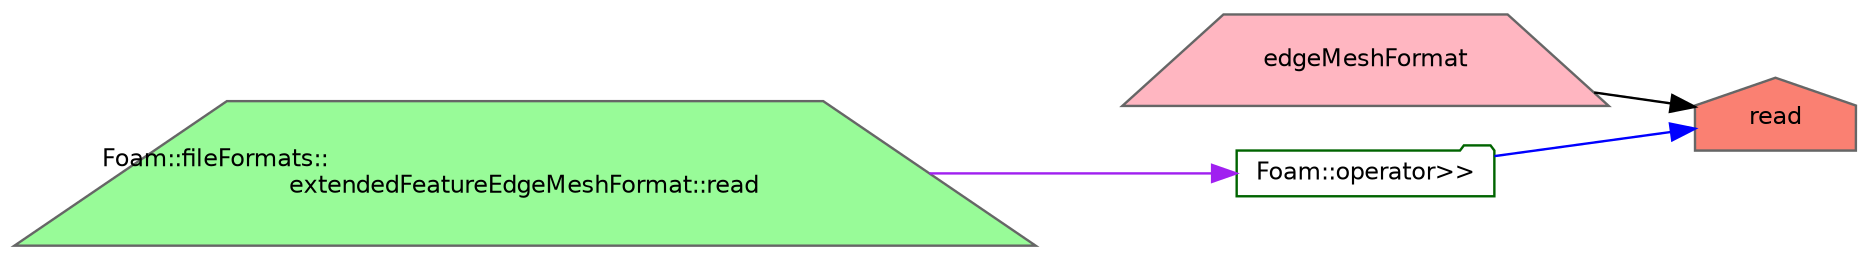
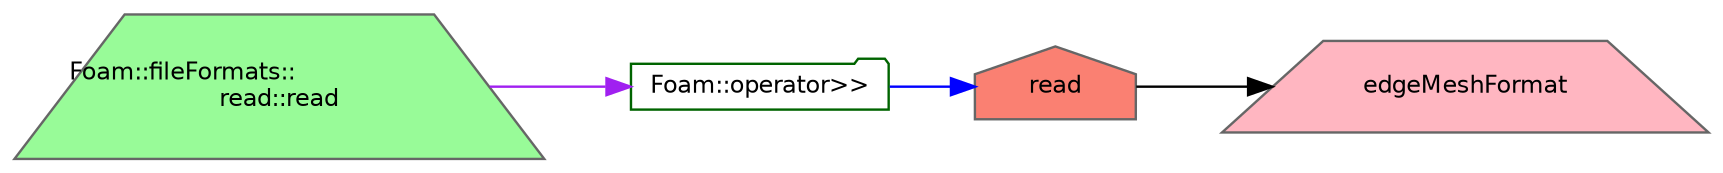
edge "edgeMeshFormat" -> "read": reversed
node "Foam::fileFormats:: extendedFeatureEdgeMeshFormat::read": label "Foam::fileFormats:: extendedFeatureEdgeMeshFormat::read" -> "Foam::fileFormats:: read::read"
